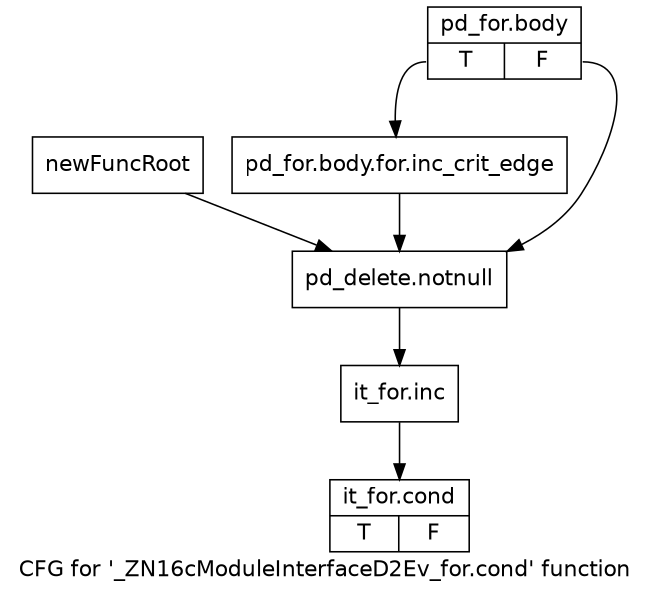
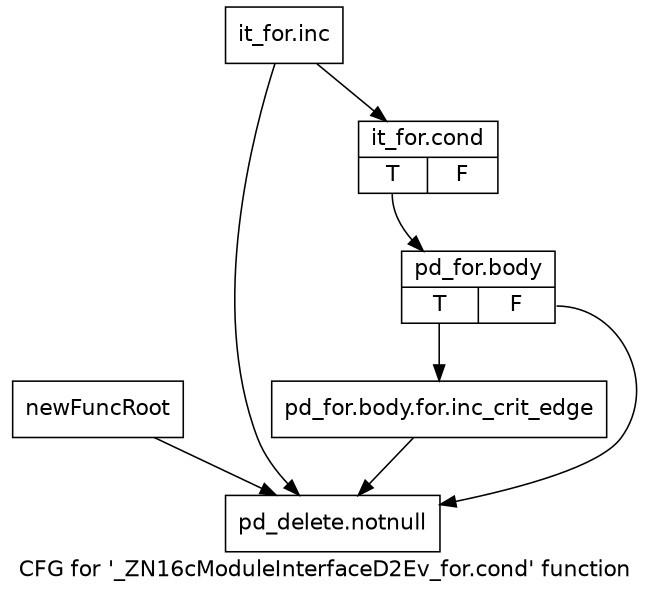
edge "it_for.cond" -> "pd_for.body": added
edge "pd_delete.notnull" -> "it_for.inc": reversed
